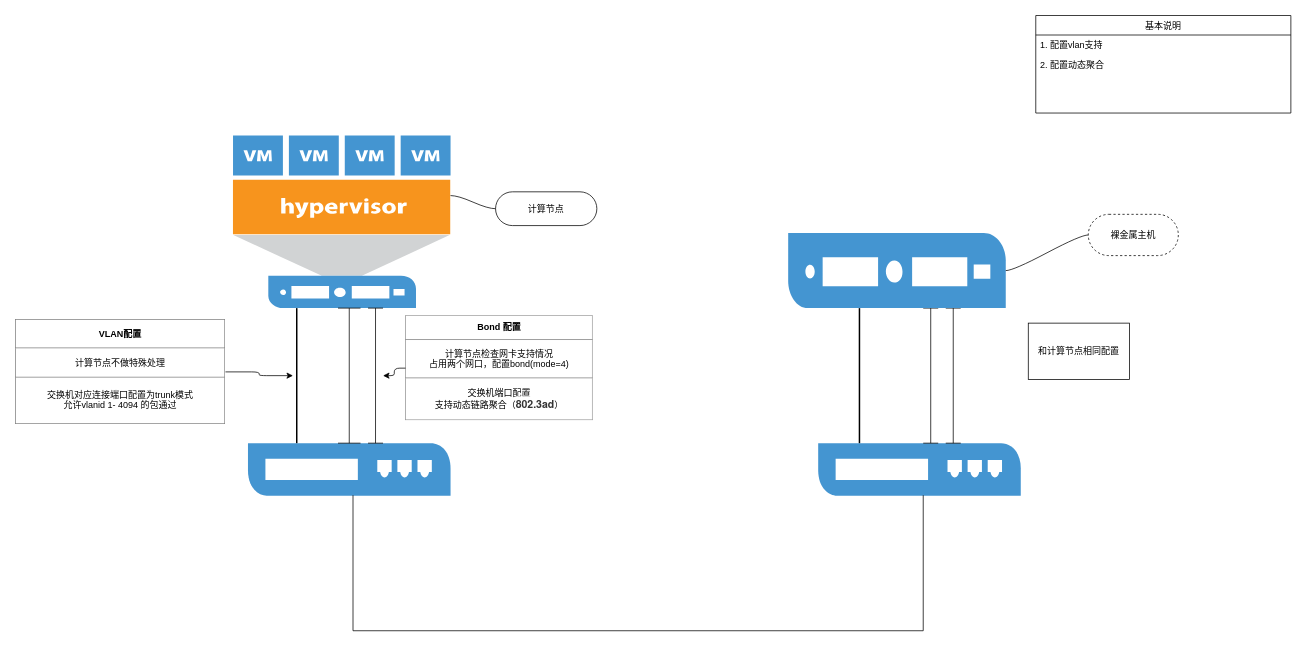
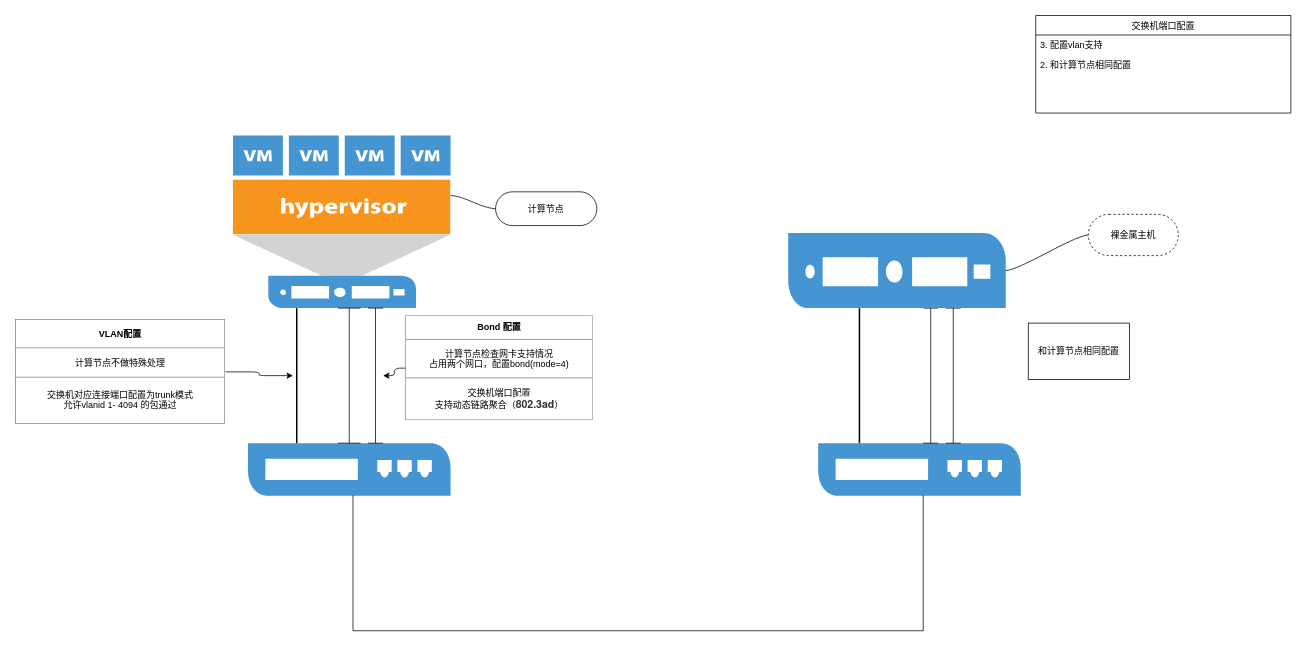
node "基本说明": label "基本说明" -> "交换机端口配置"
node "1. 配置vlan支持": label "1. 配置vlan支持" -> "3. 配置vlan支持"
node "2. 配置动态聚合": label "2. 配置动态聚合" -> "2. 和计算节点相同配置"
